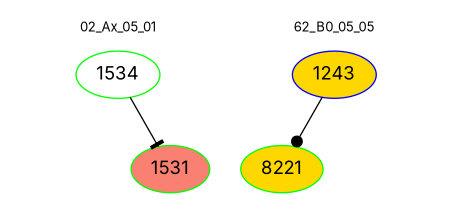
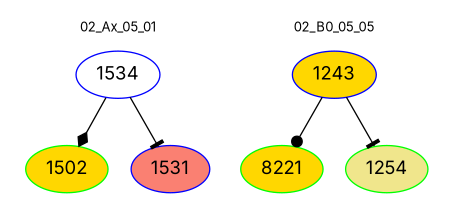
cluster "62_B0_05_05": label "62_B0_05_05" -> "02_B0_05_05"
node "1534": color green -> blue
node "1502": added
node "1531": color green -> blue
node "1254": added
